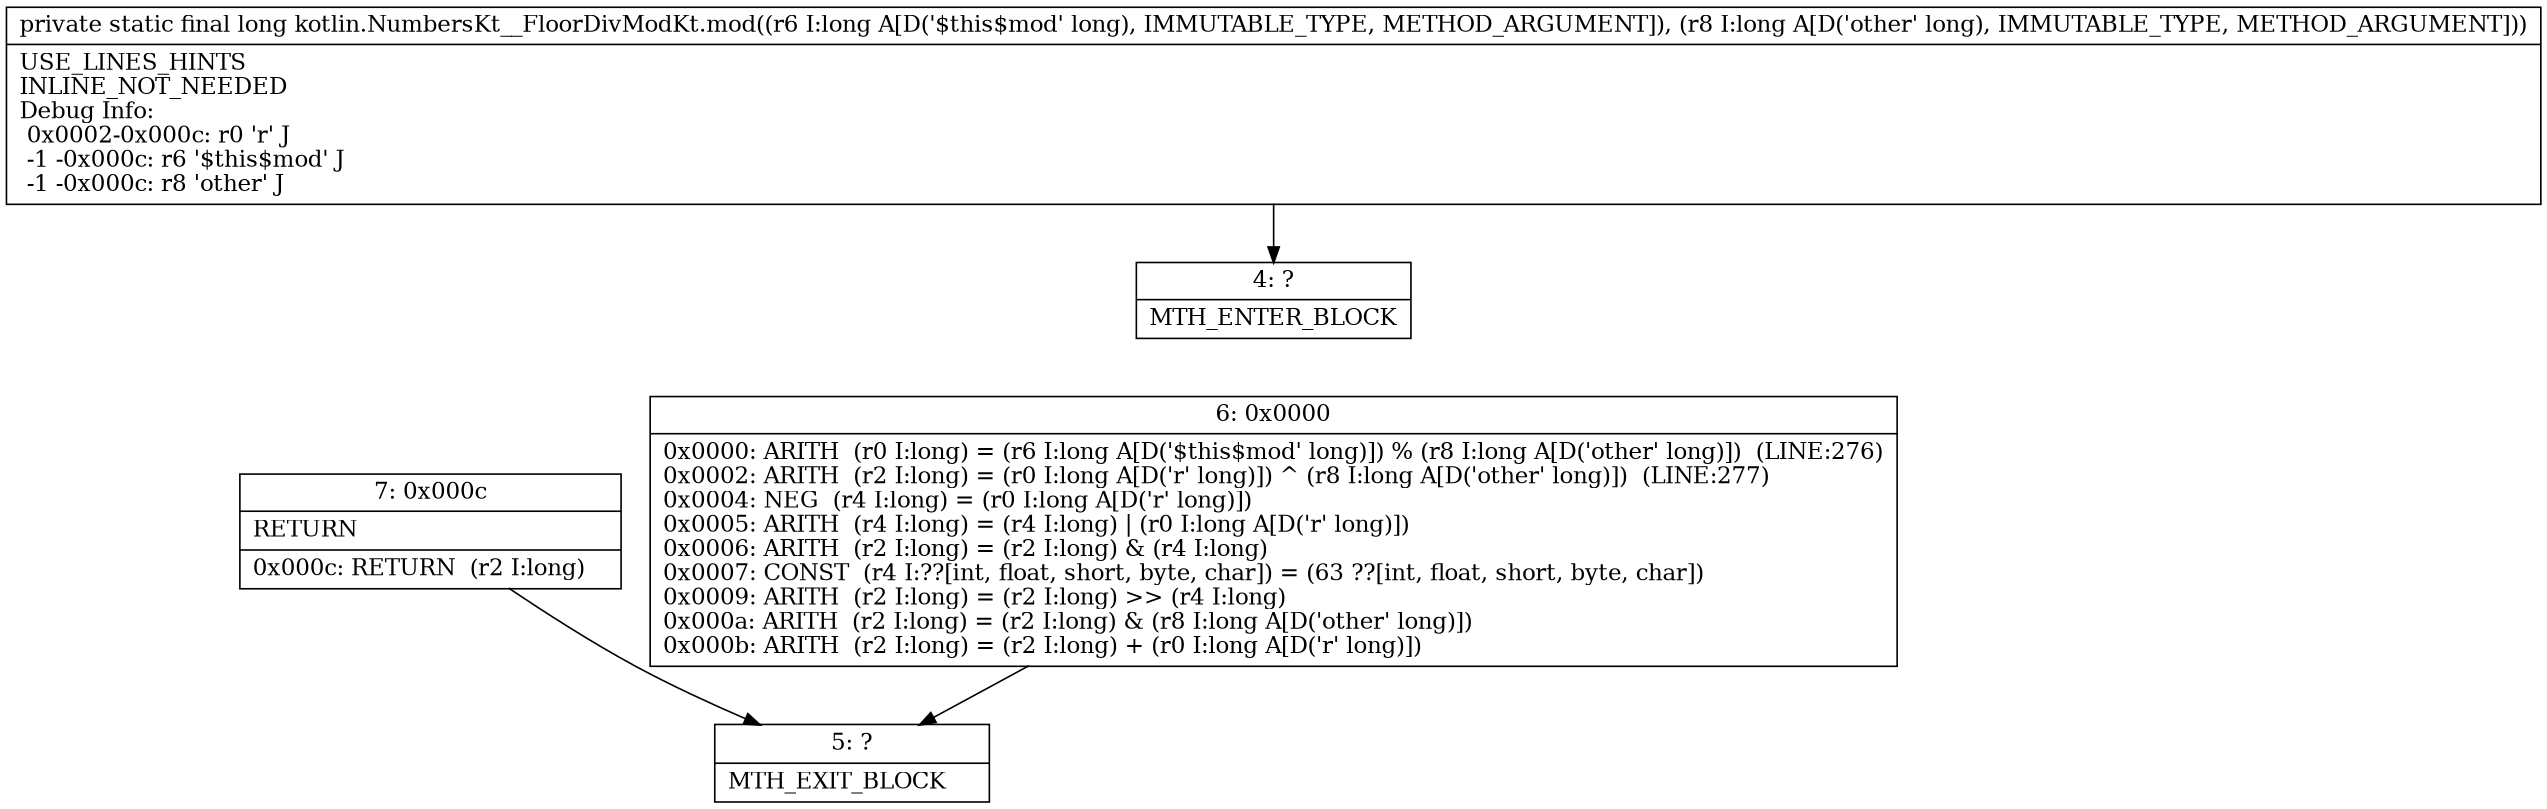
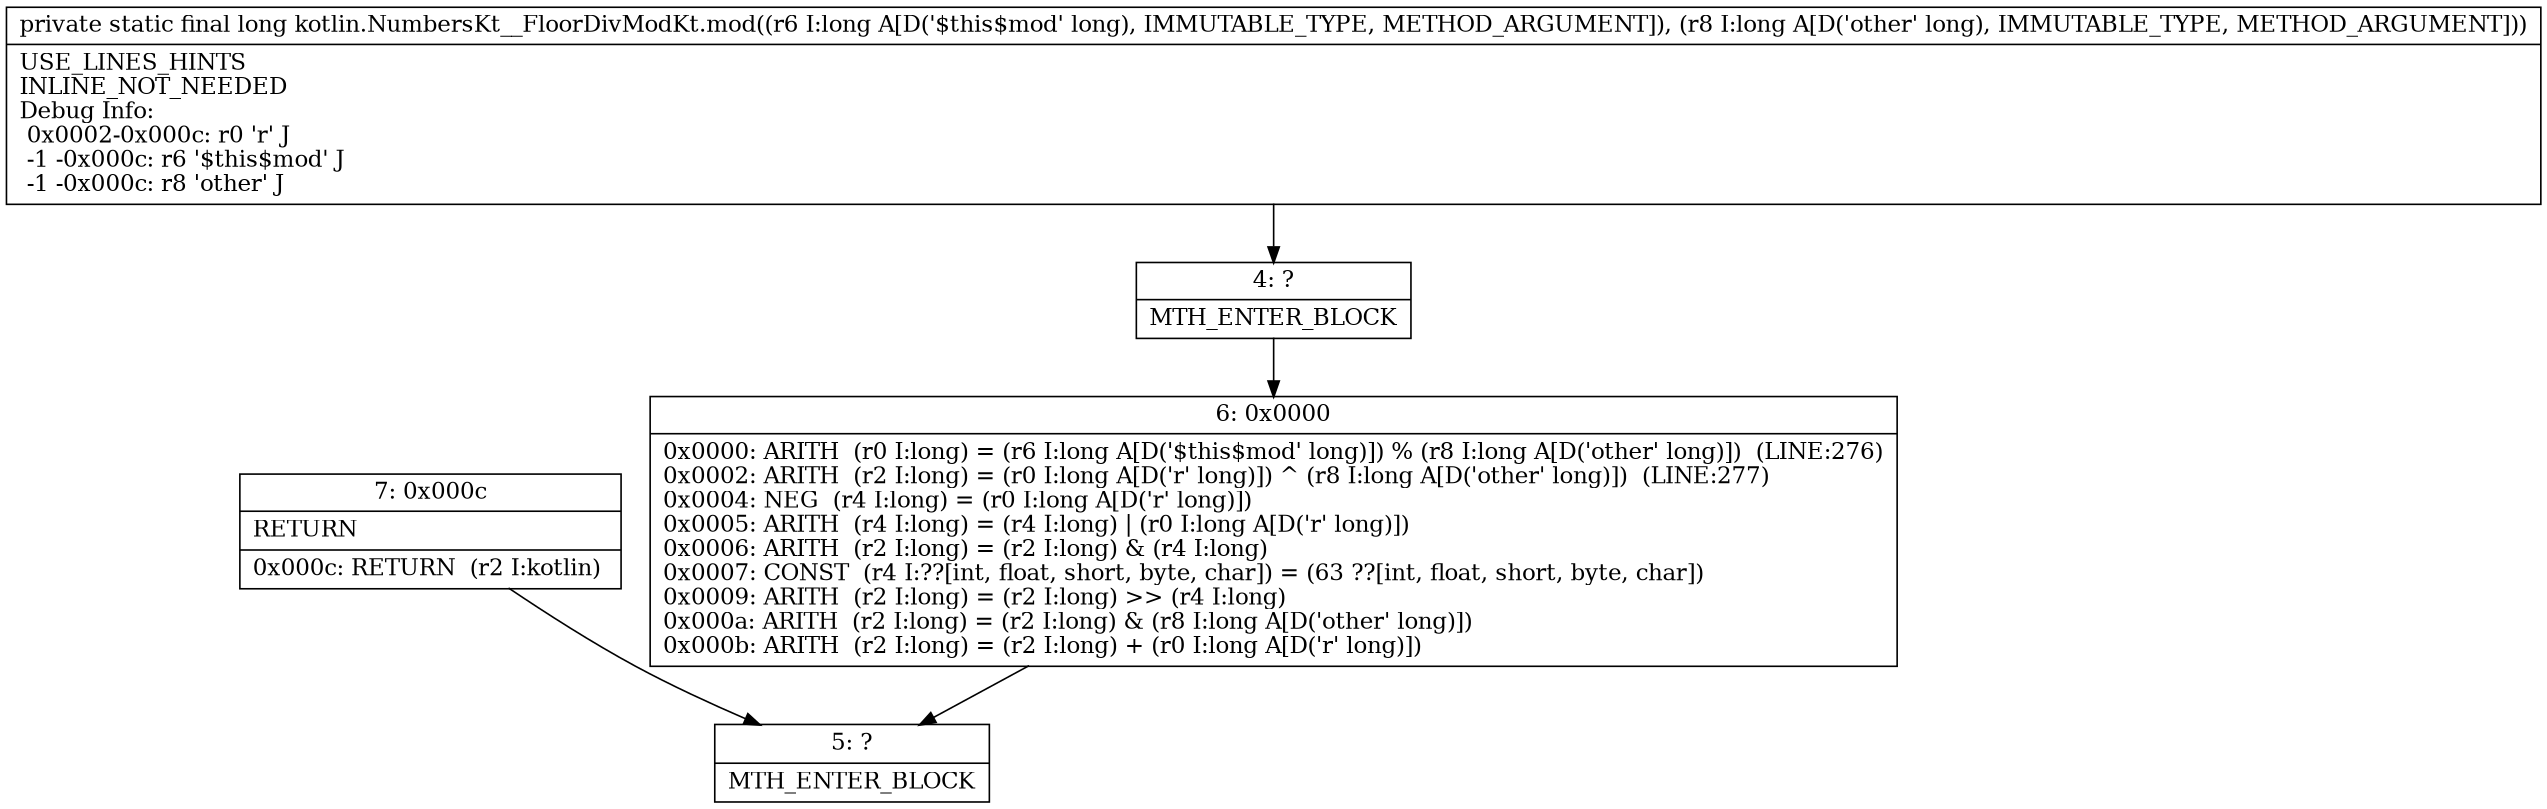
edge "4: ?" -> "6: 0x0000": added
node "7: 0x000c": text "0x000c: RETURN  (r2 I:long)" -> "0x000c: RETURN  (r2 I:kotlin)"
node "5: ?": text "MTH_EXIT_BLOCK" -> "MTH_ENTER_BLOCK"
